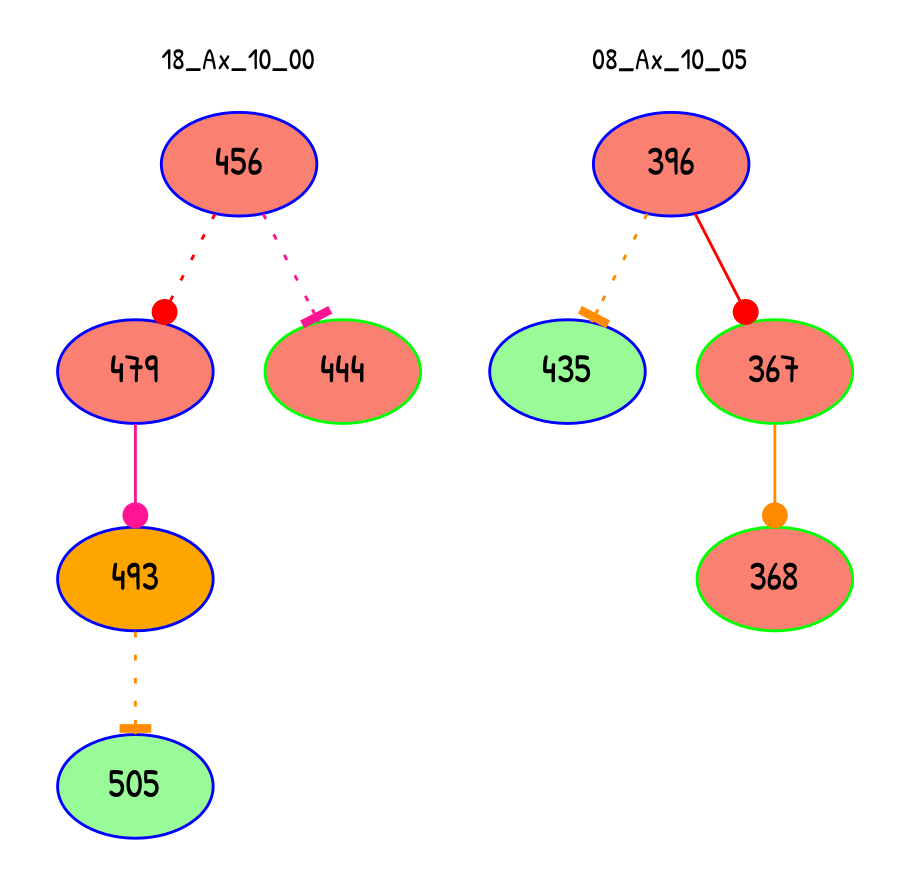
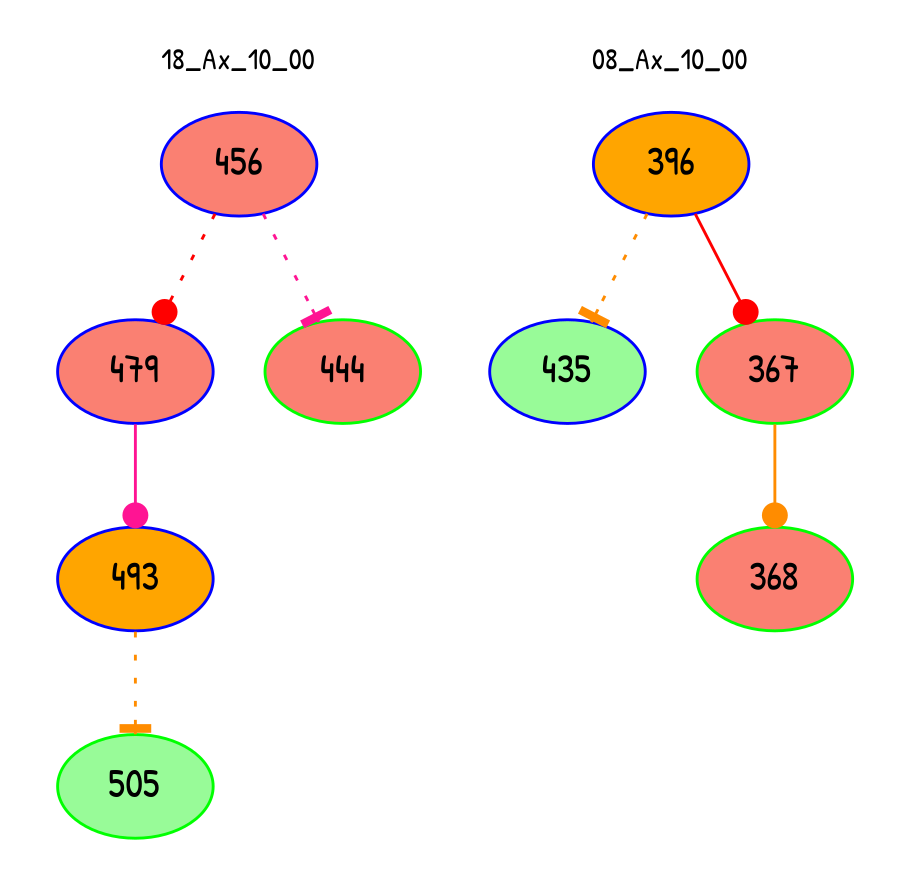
cluster "08_Ax_10_05": label "08_Ax_10_05" -> "08_Ax_10_00"
node "396": fillcolor salmon -> orange
node "505": color blue -> green
